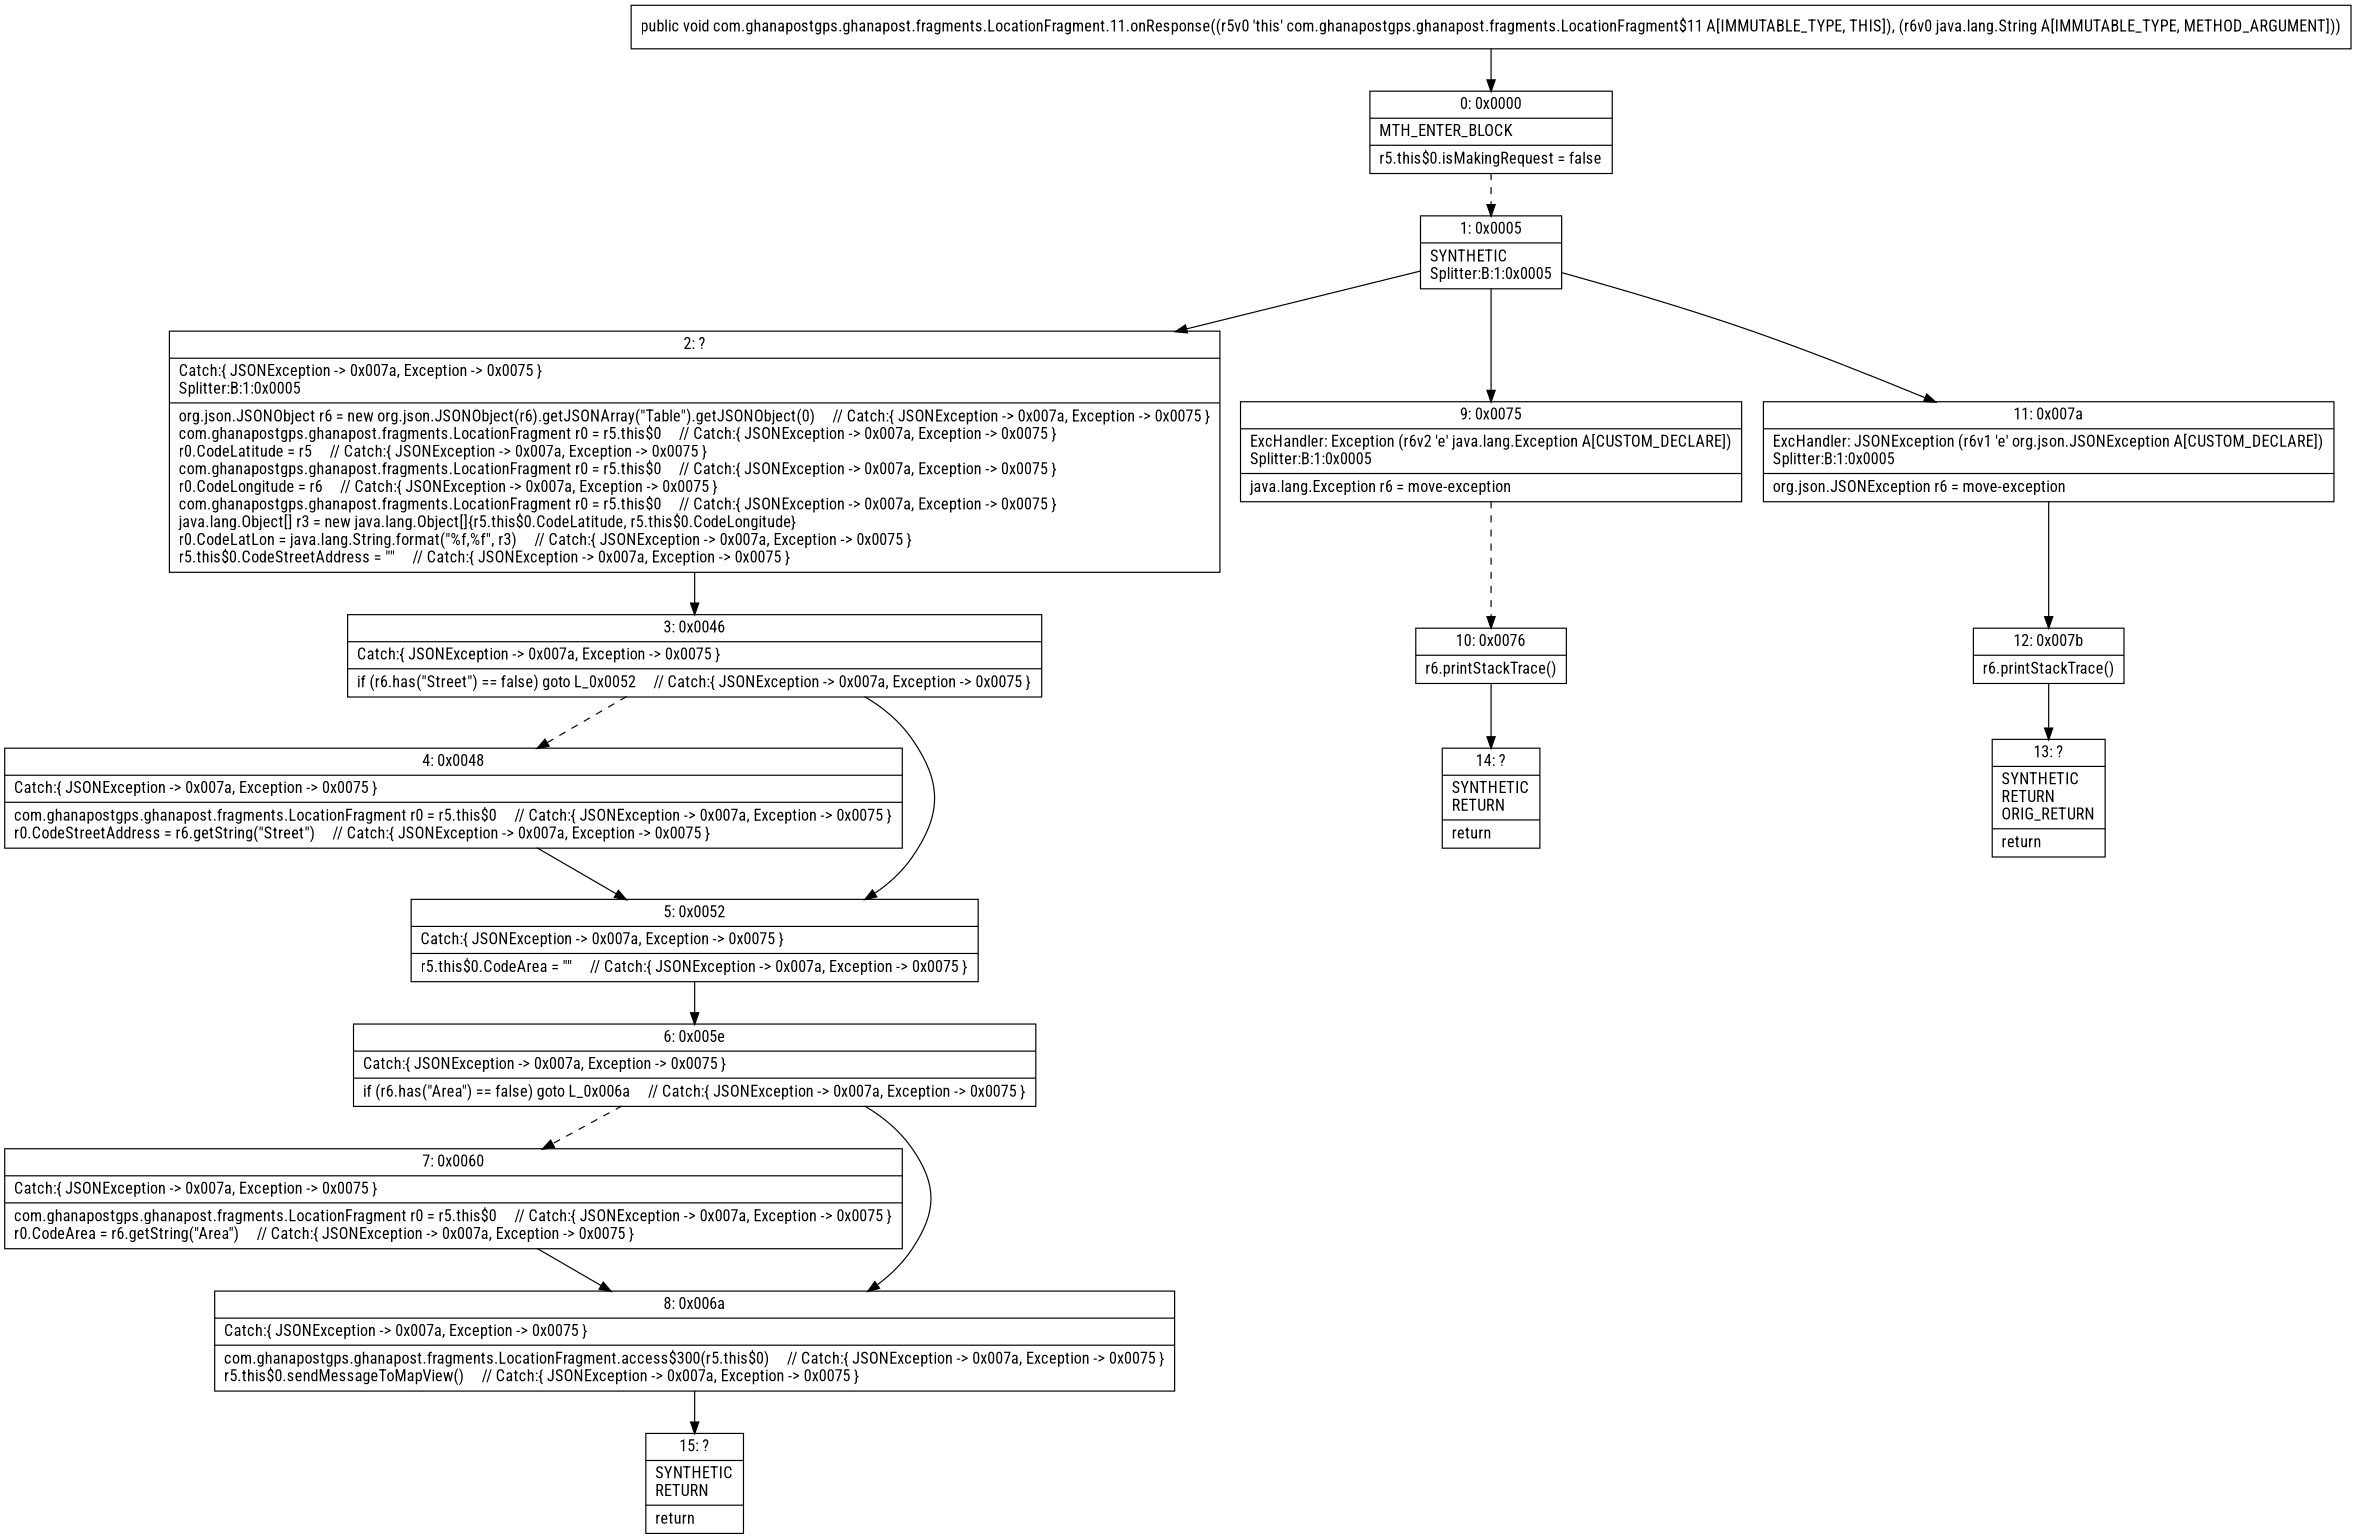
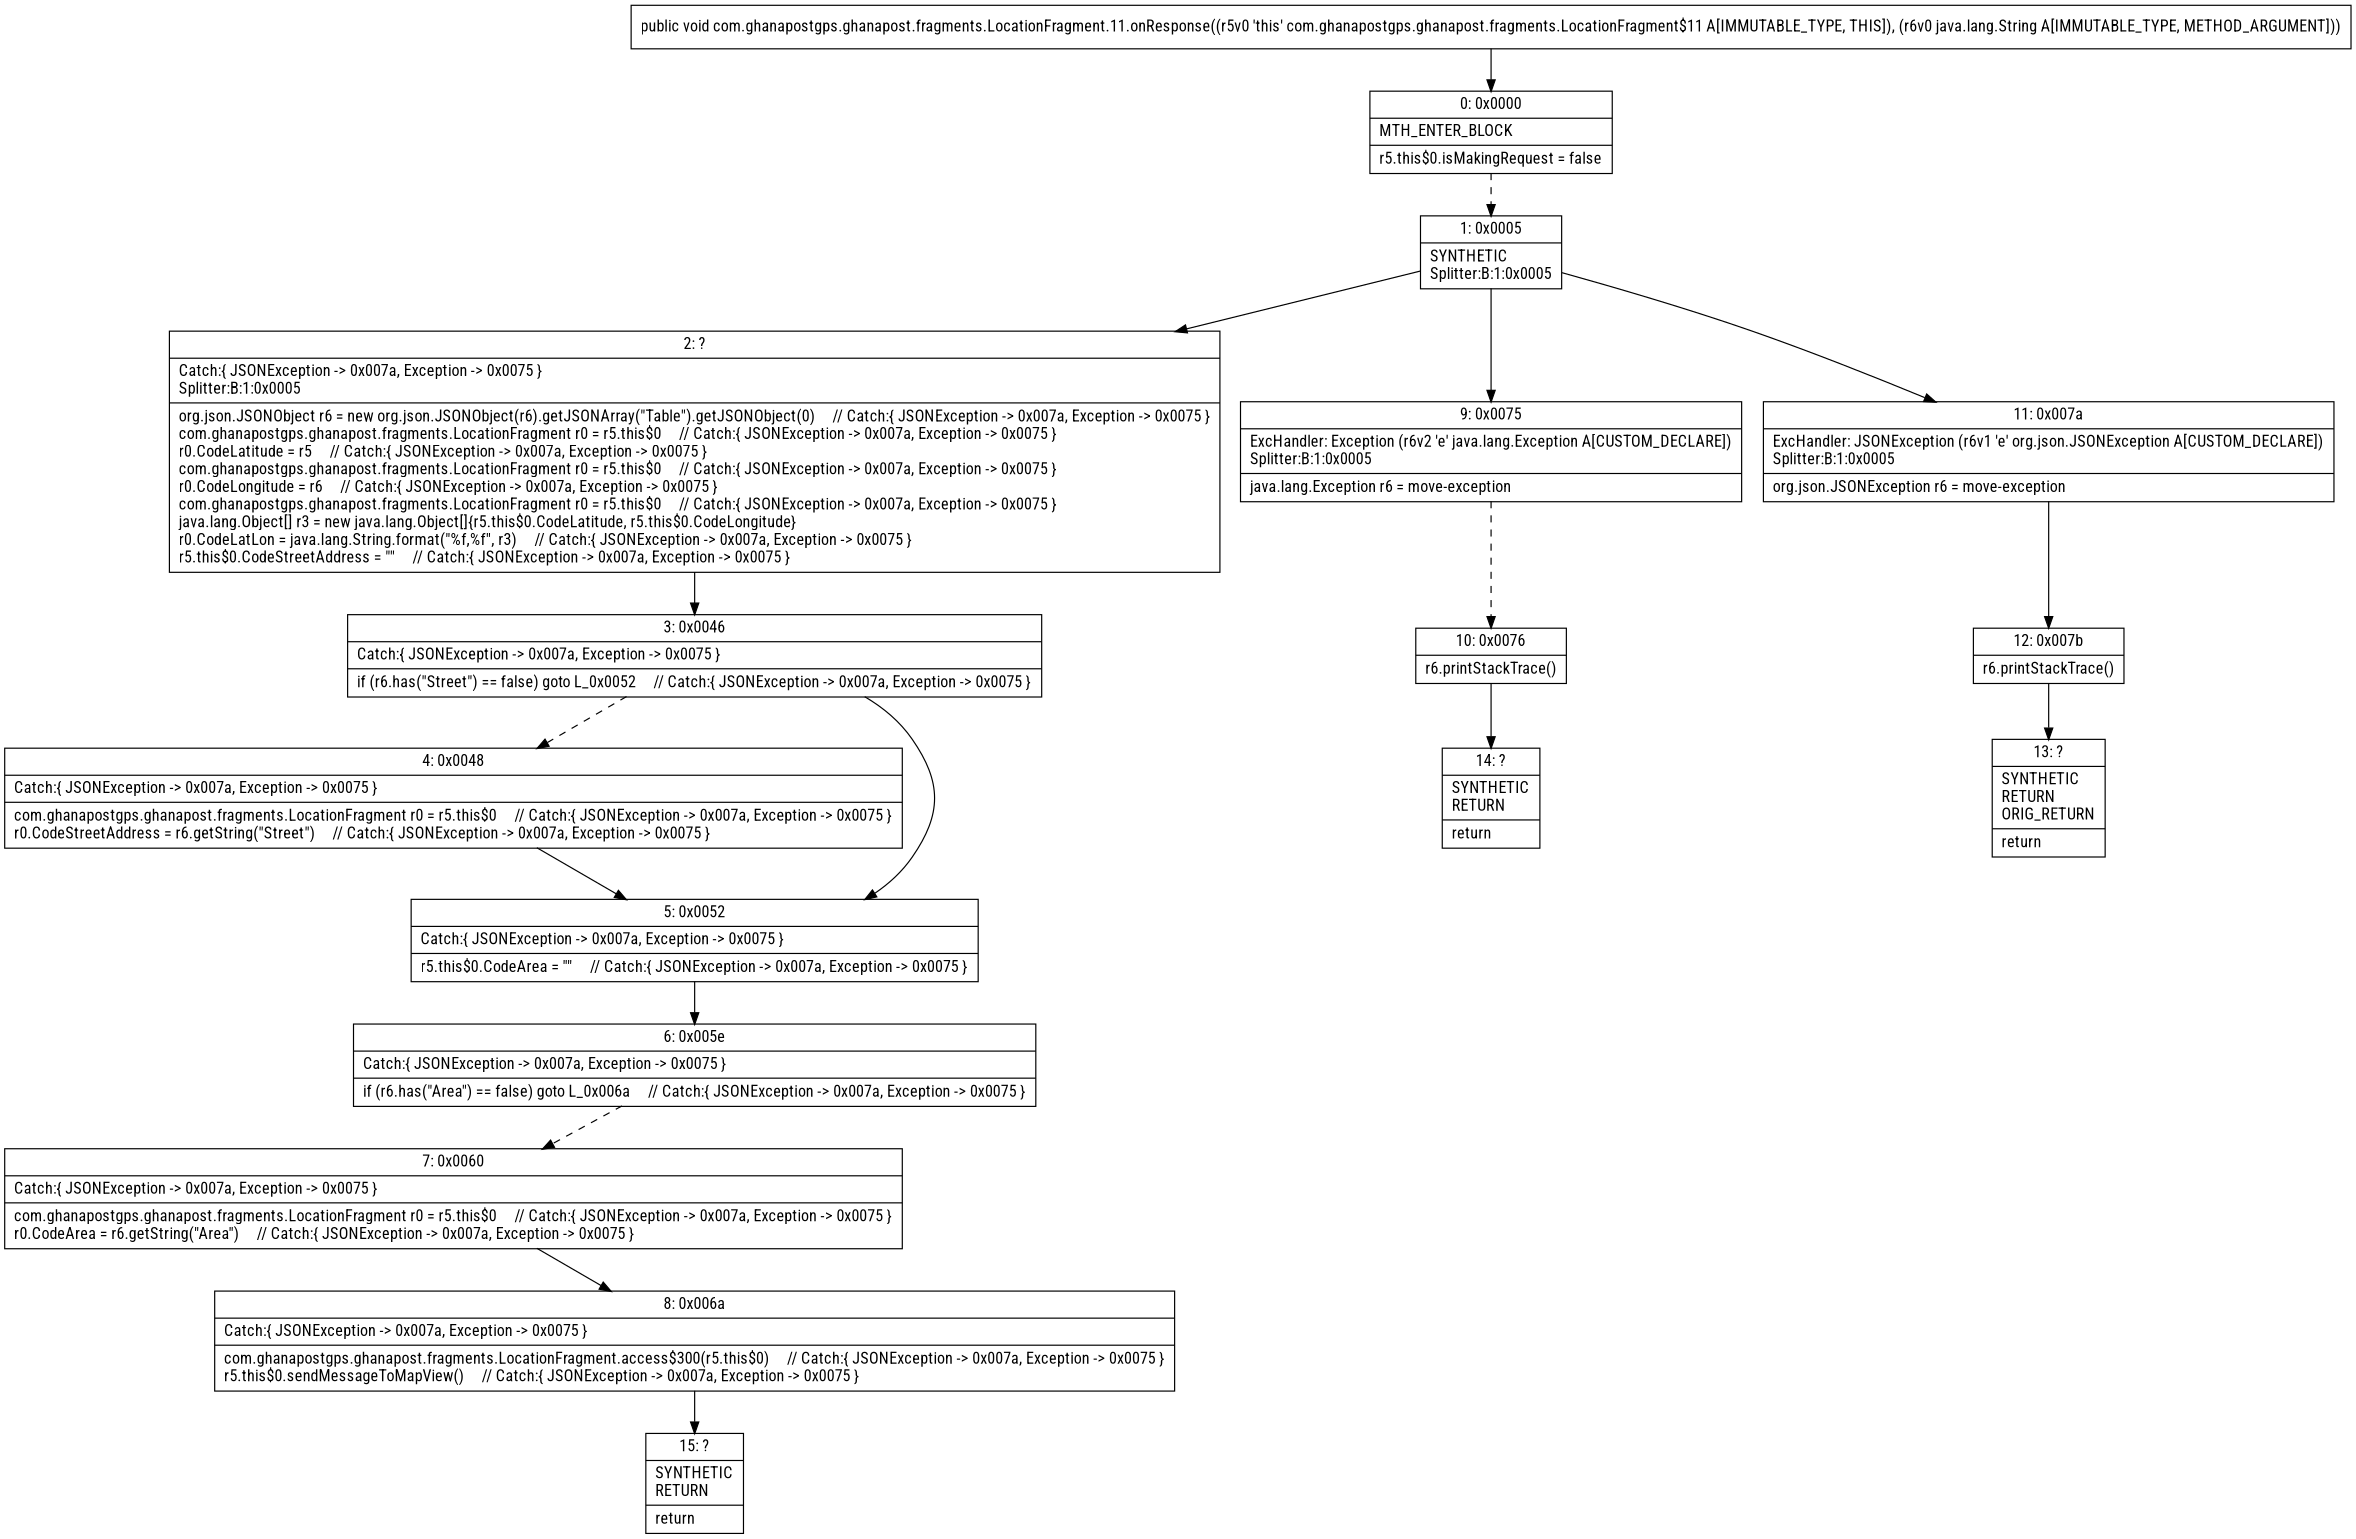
edge "6: 0x005e" -> "8: 0x006a": removed
